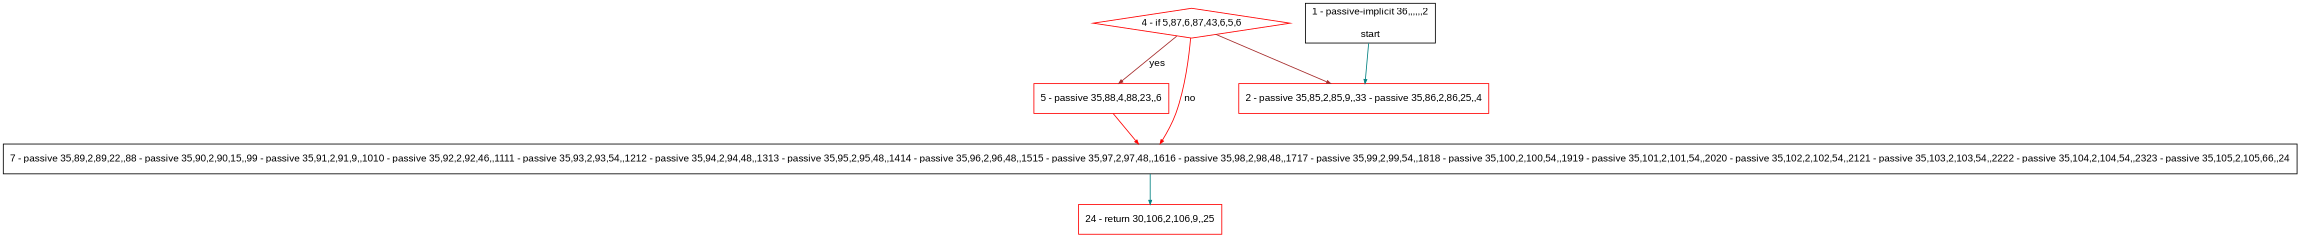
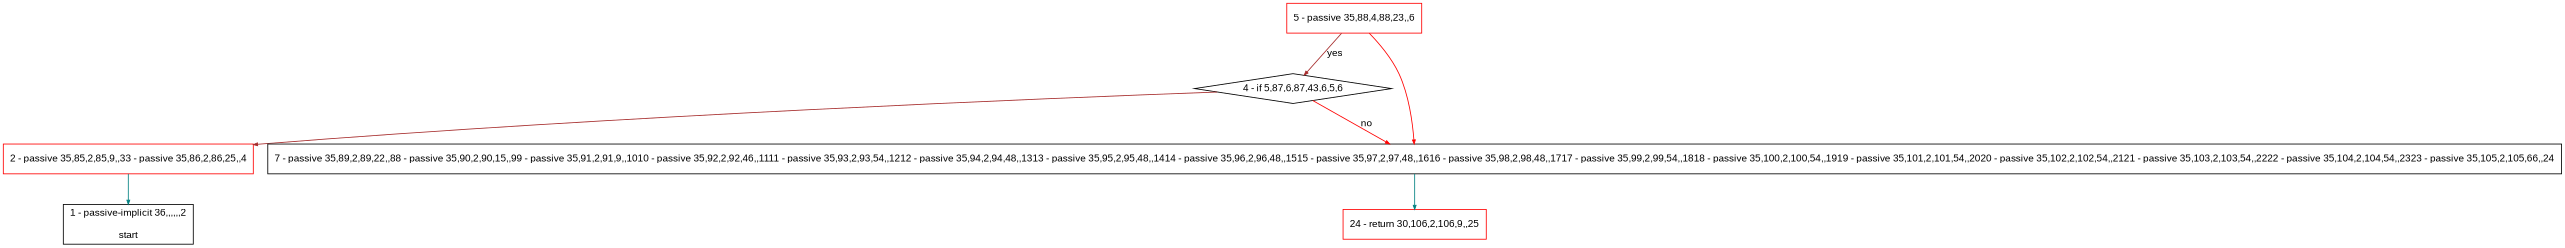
node "4 - if 5,87,6,87,43,6,5,6": color red -> black
edge "4 - if 5,87,6,87,43,6,5,6" -> "5 - passive 35,88,4,88,23,,6": reversed
edge "1 - passive-implicit 36,,,,,,2 start" -> "2 - passive 35,85,2,85,9,,33 - passive 35,86,2,86,25,,4": reversed
